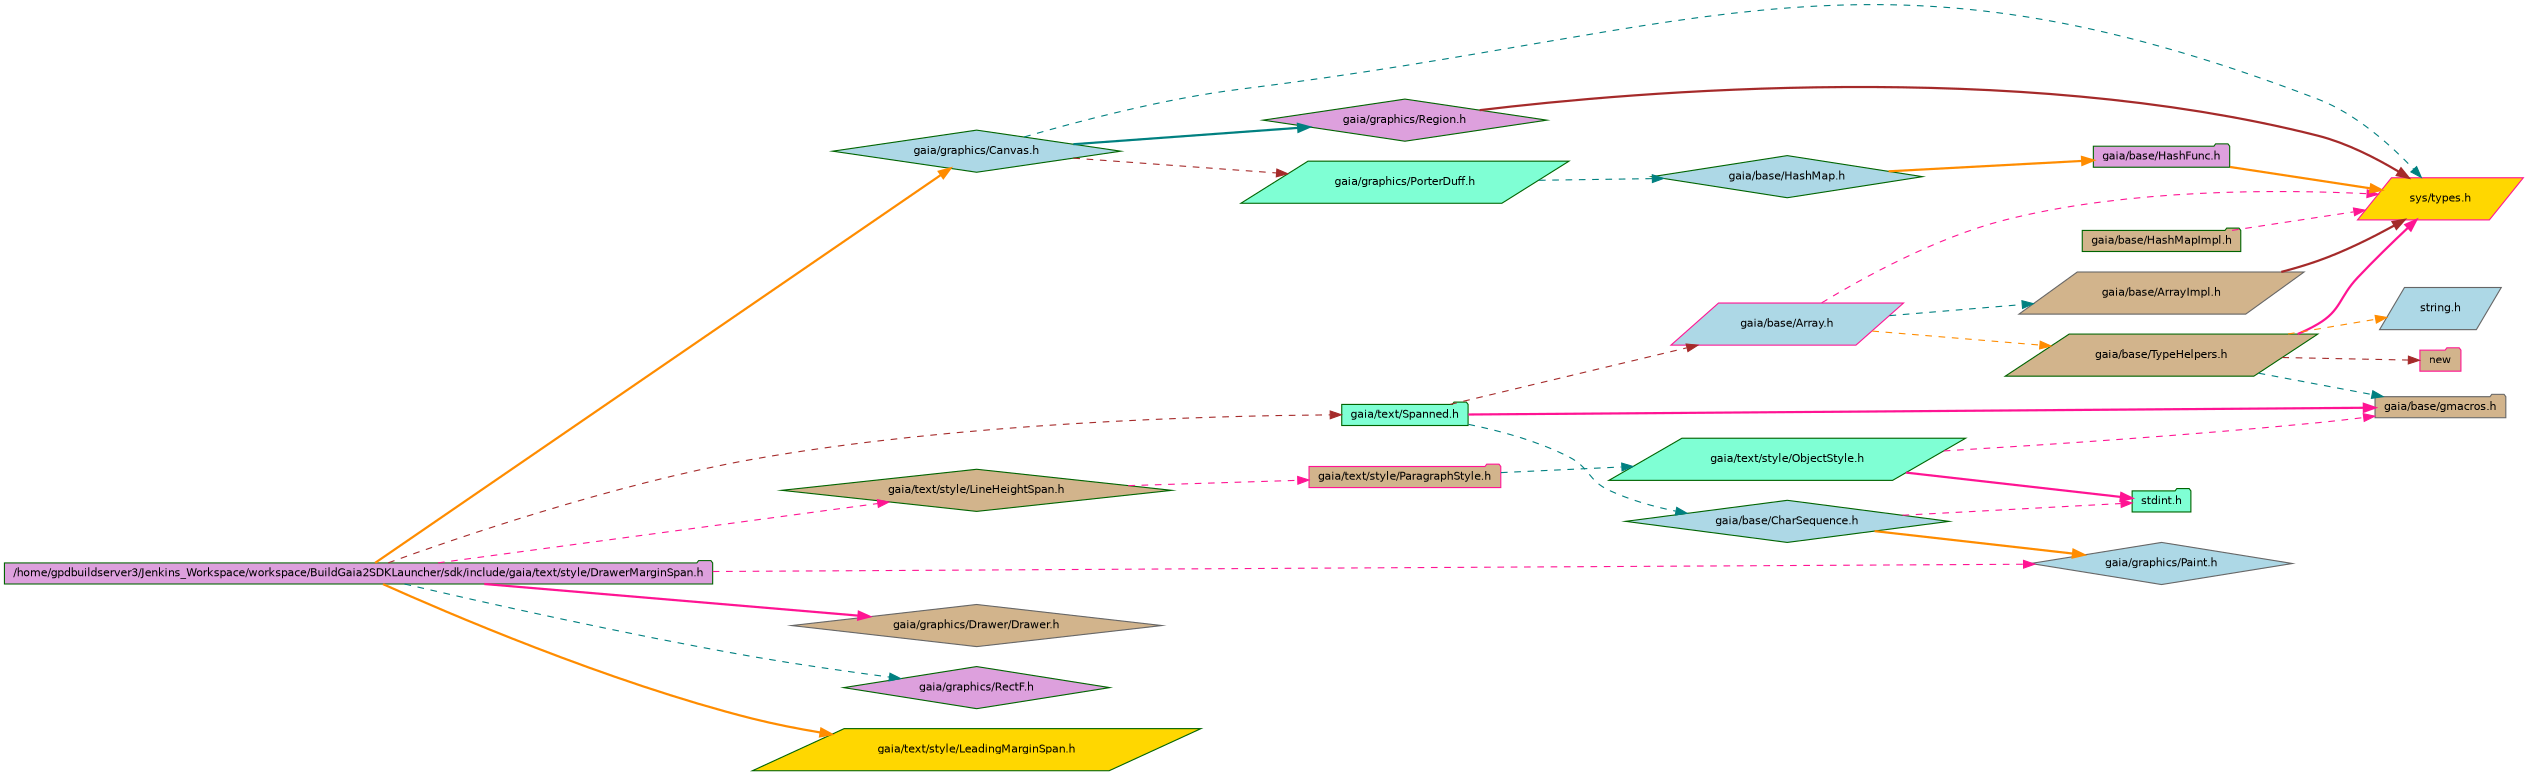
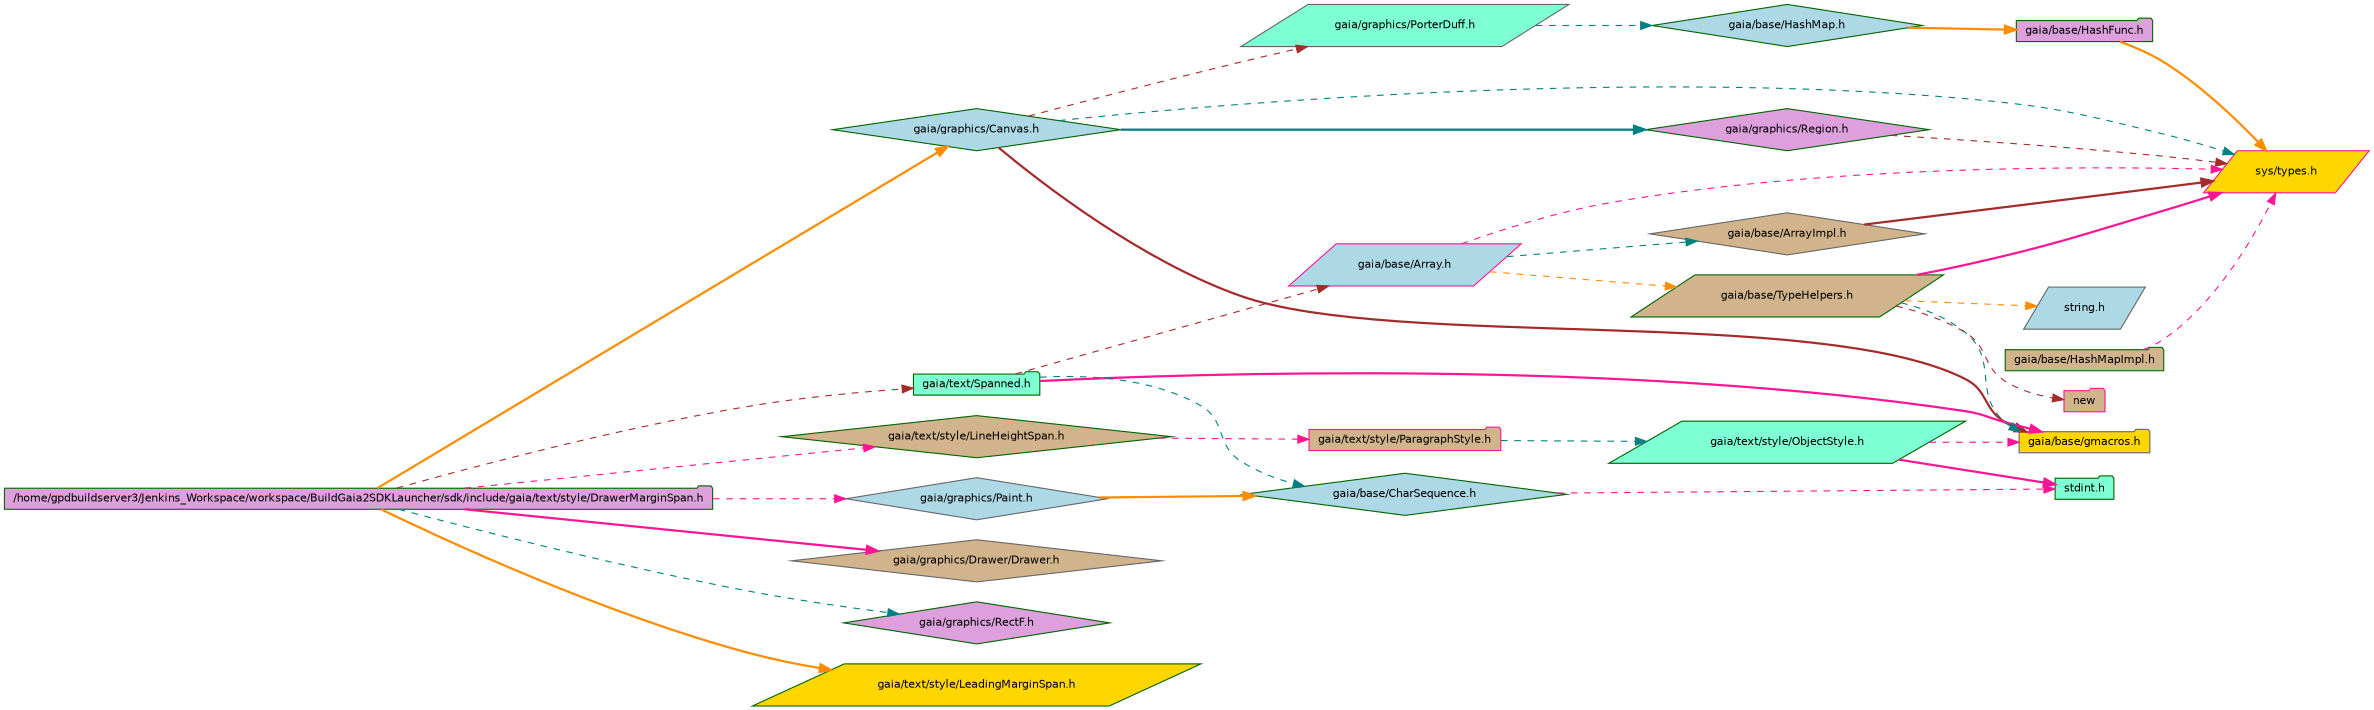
edge "gaia/graphics/Region.h" -> "sys/types.h": style bold -> dashed
node "gaia/graphics/PorterDuff.h": color darkgreen -> gray40
node "gaia/base/ArrayImpl.h": shape parallelogram -> diamond
edge "gaia/graphics/Canvas.h" -> "gaia/base/gmacros.h": added
node "gaia/base/gmacros.h": fillcolor tan -> gold
edge "gaia/base/CharSequence.h" -> "gaia/graphics/Paint.h": reversed
